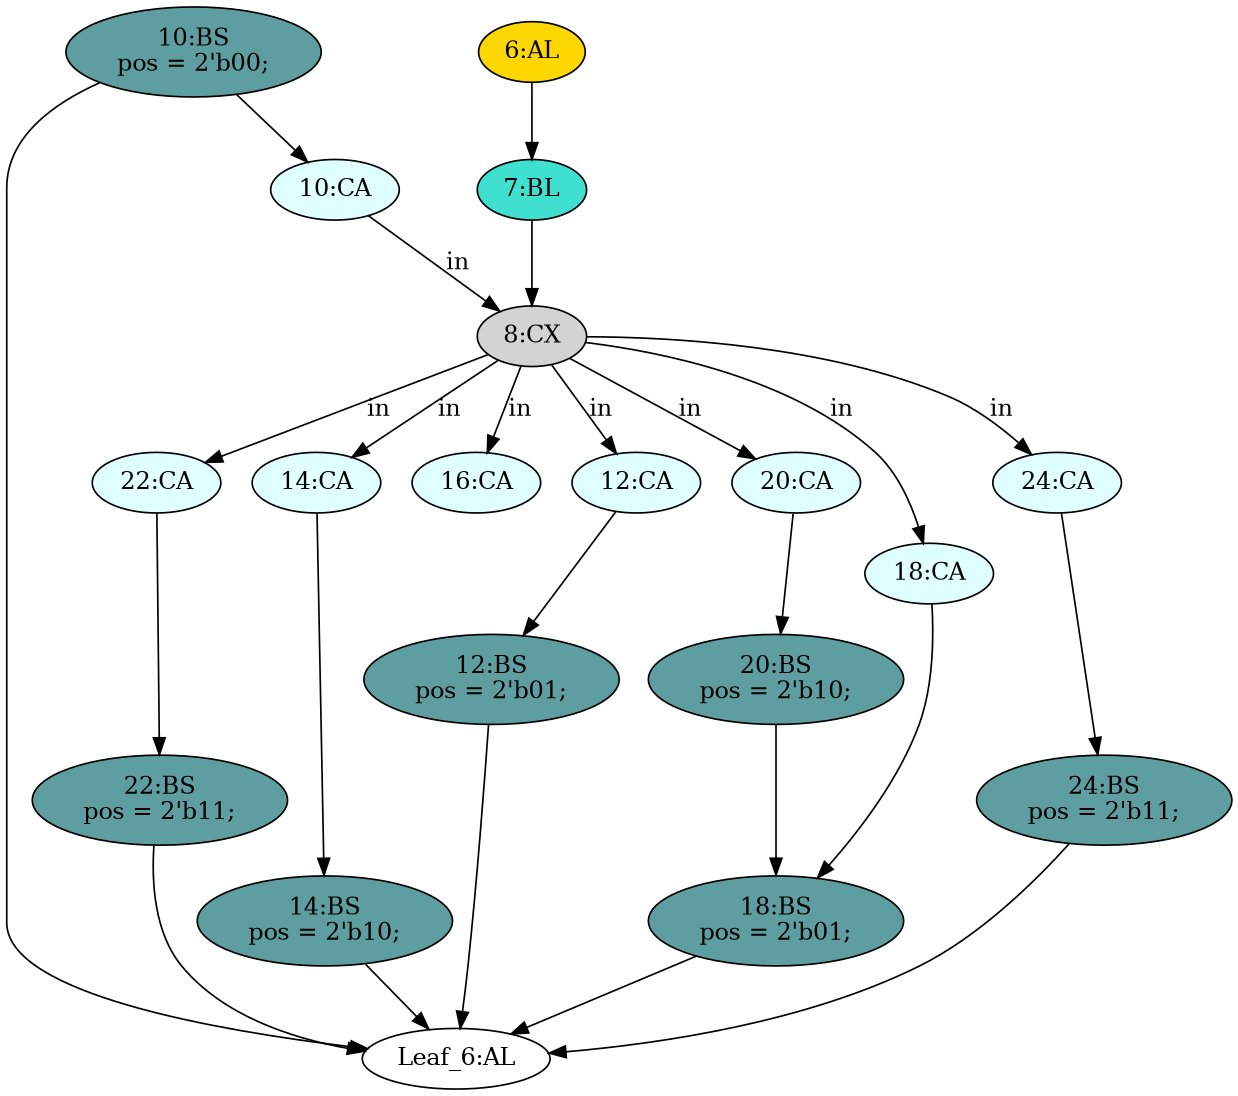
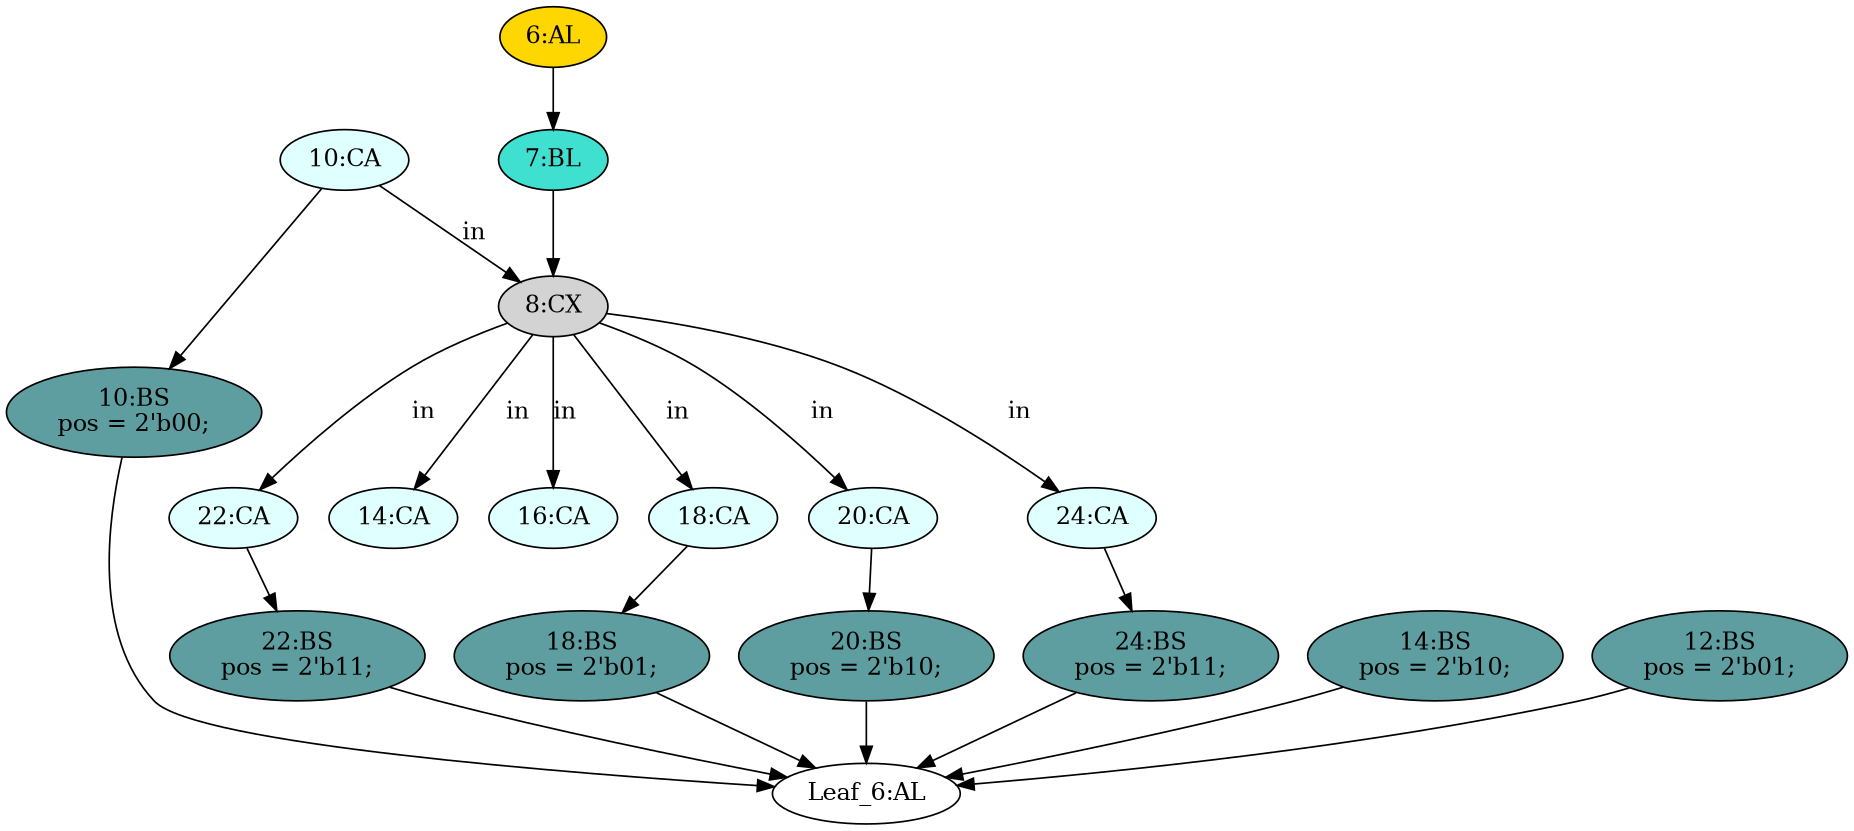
edge "10:BS pos = 2'b00;" -> "10:CA": reversed
node "12:CA": removed
edge "14:CA" -> "14:BS pos = 2'b10;": removed
edge "20:BS pos = 2'b10;" -> "18:BS pos = 2'b01;": now "20:BS pos = 2'b10;" -> "Leaf_6:AL"
